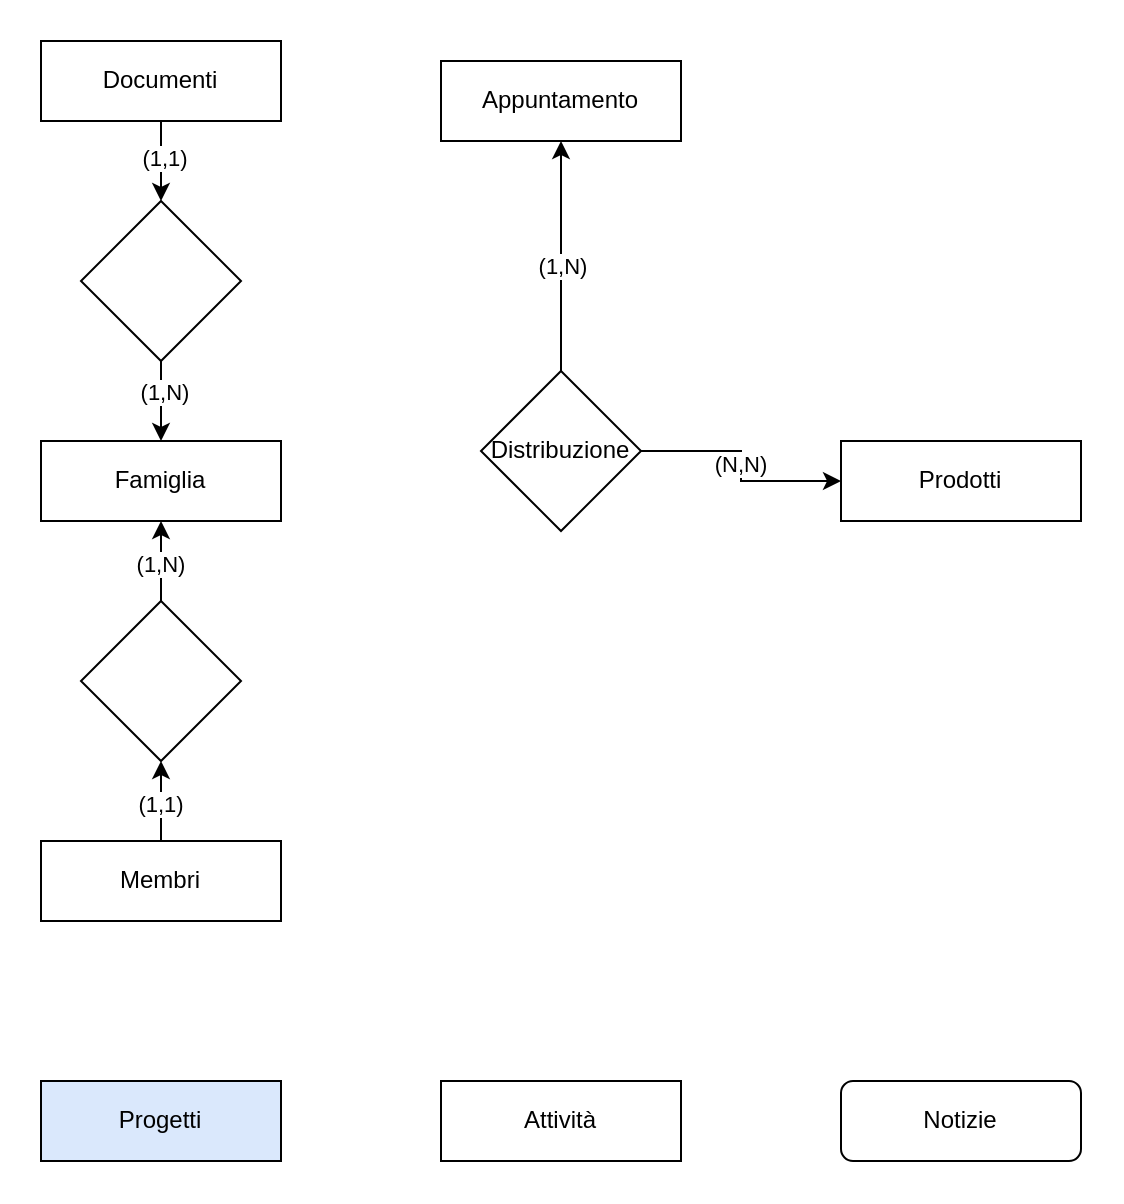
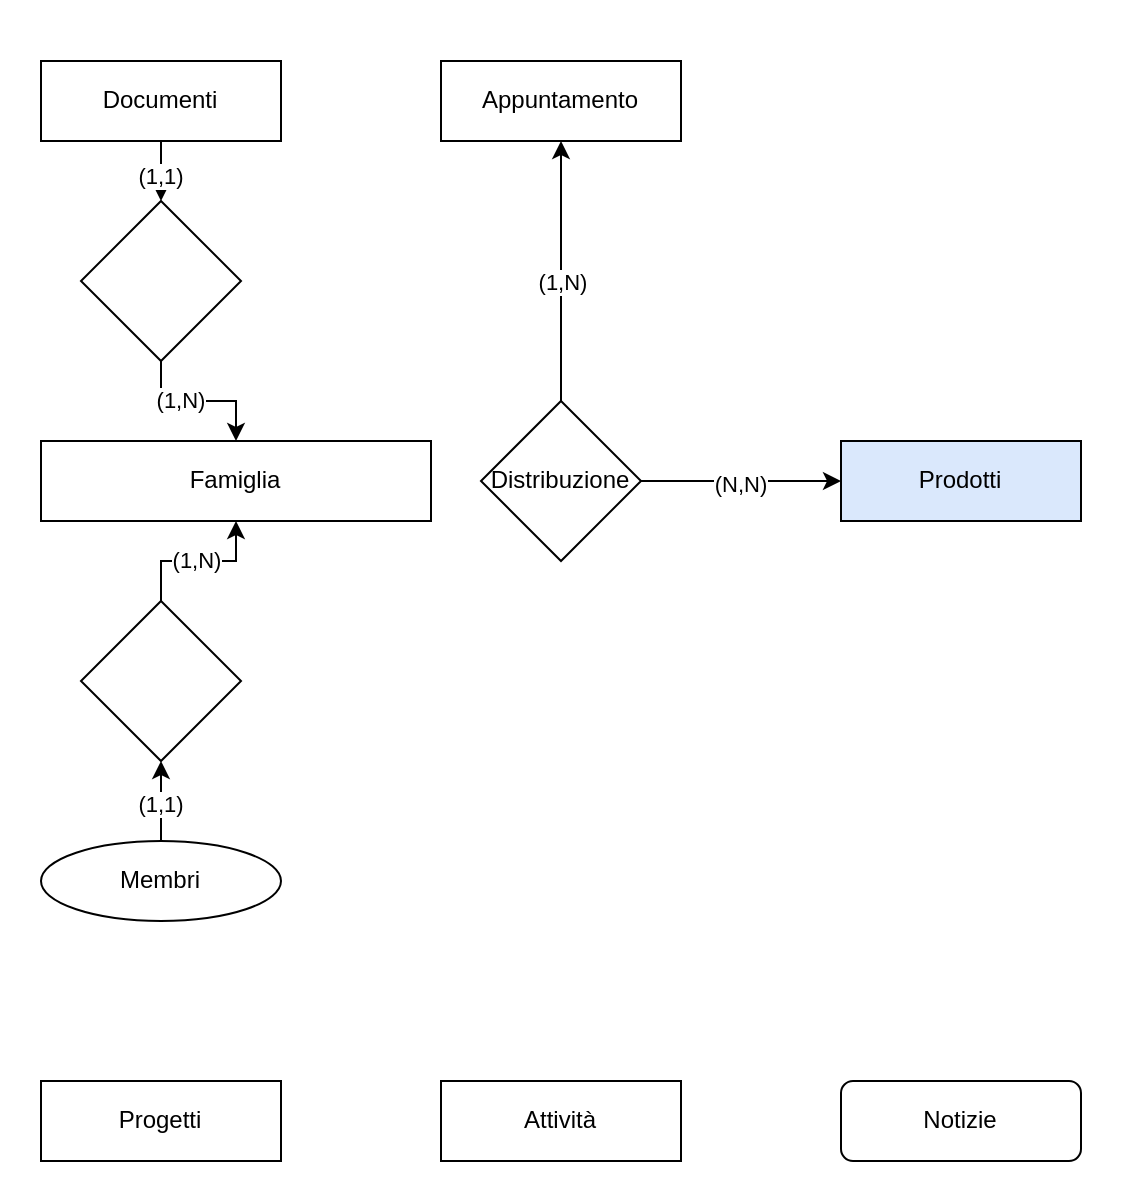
node "Documenti": moved (161, 81) -> (161, 101)
node "Distribuzione": moved (561, 451) -> (561, 481)
node "Famiglia": size 240x80 -> 390x80
node "Prodotti": fillcolor #ffffff -> #dae8fc
node "Membri": shape rectangle -> ellipse
node "Progetti": fillcolor #dae8fc -> #ffffff
